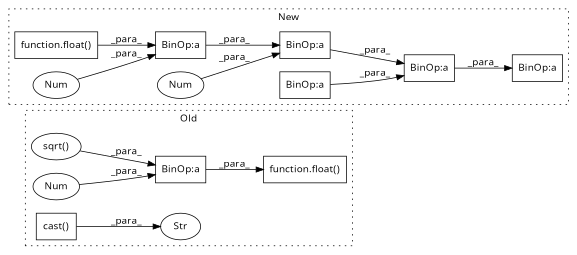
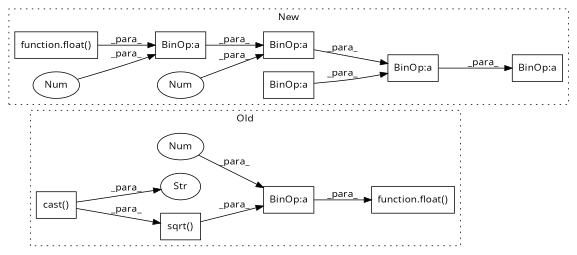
node "sqrt()": shape ellipse -> box
edge "cast()" -> "sqrt()": added, label "_para_"
